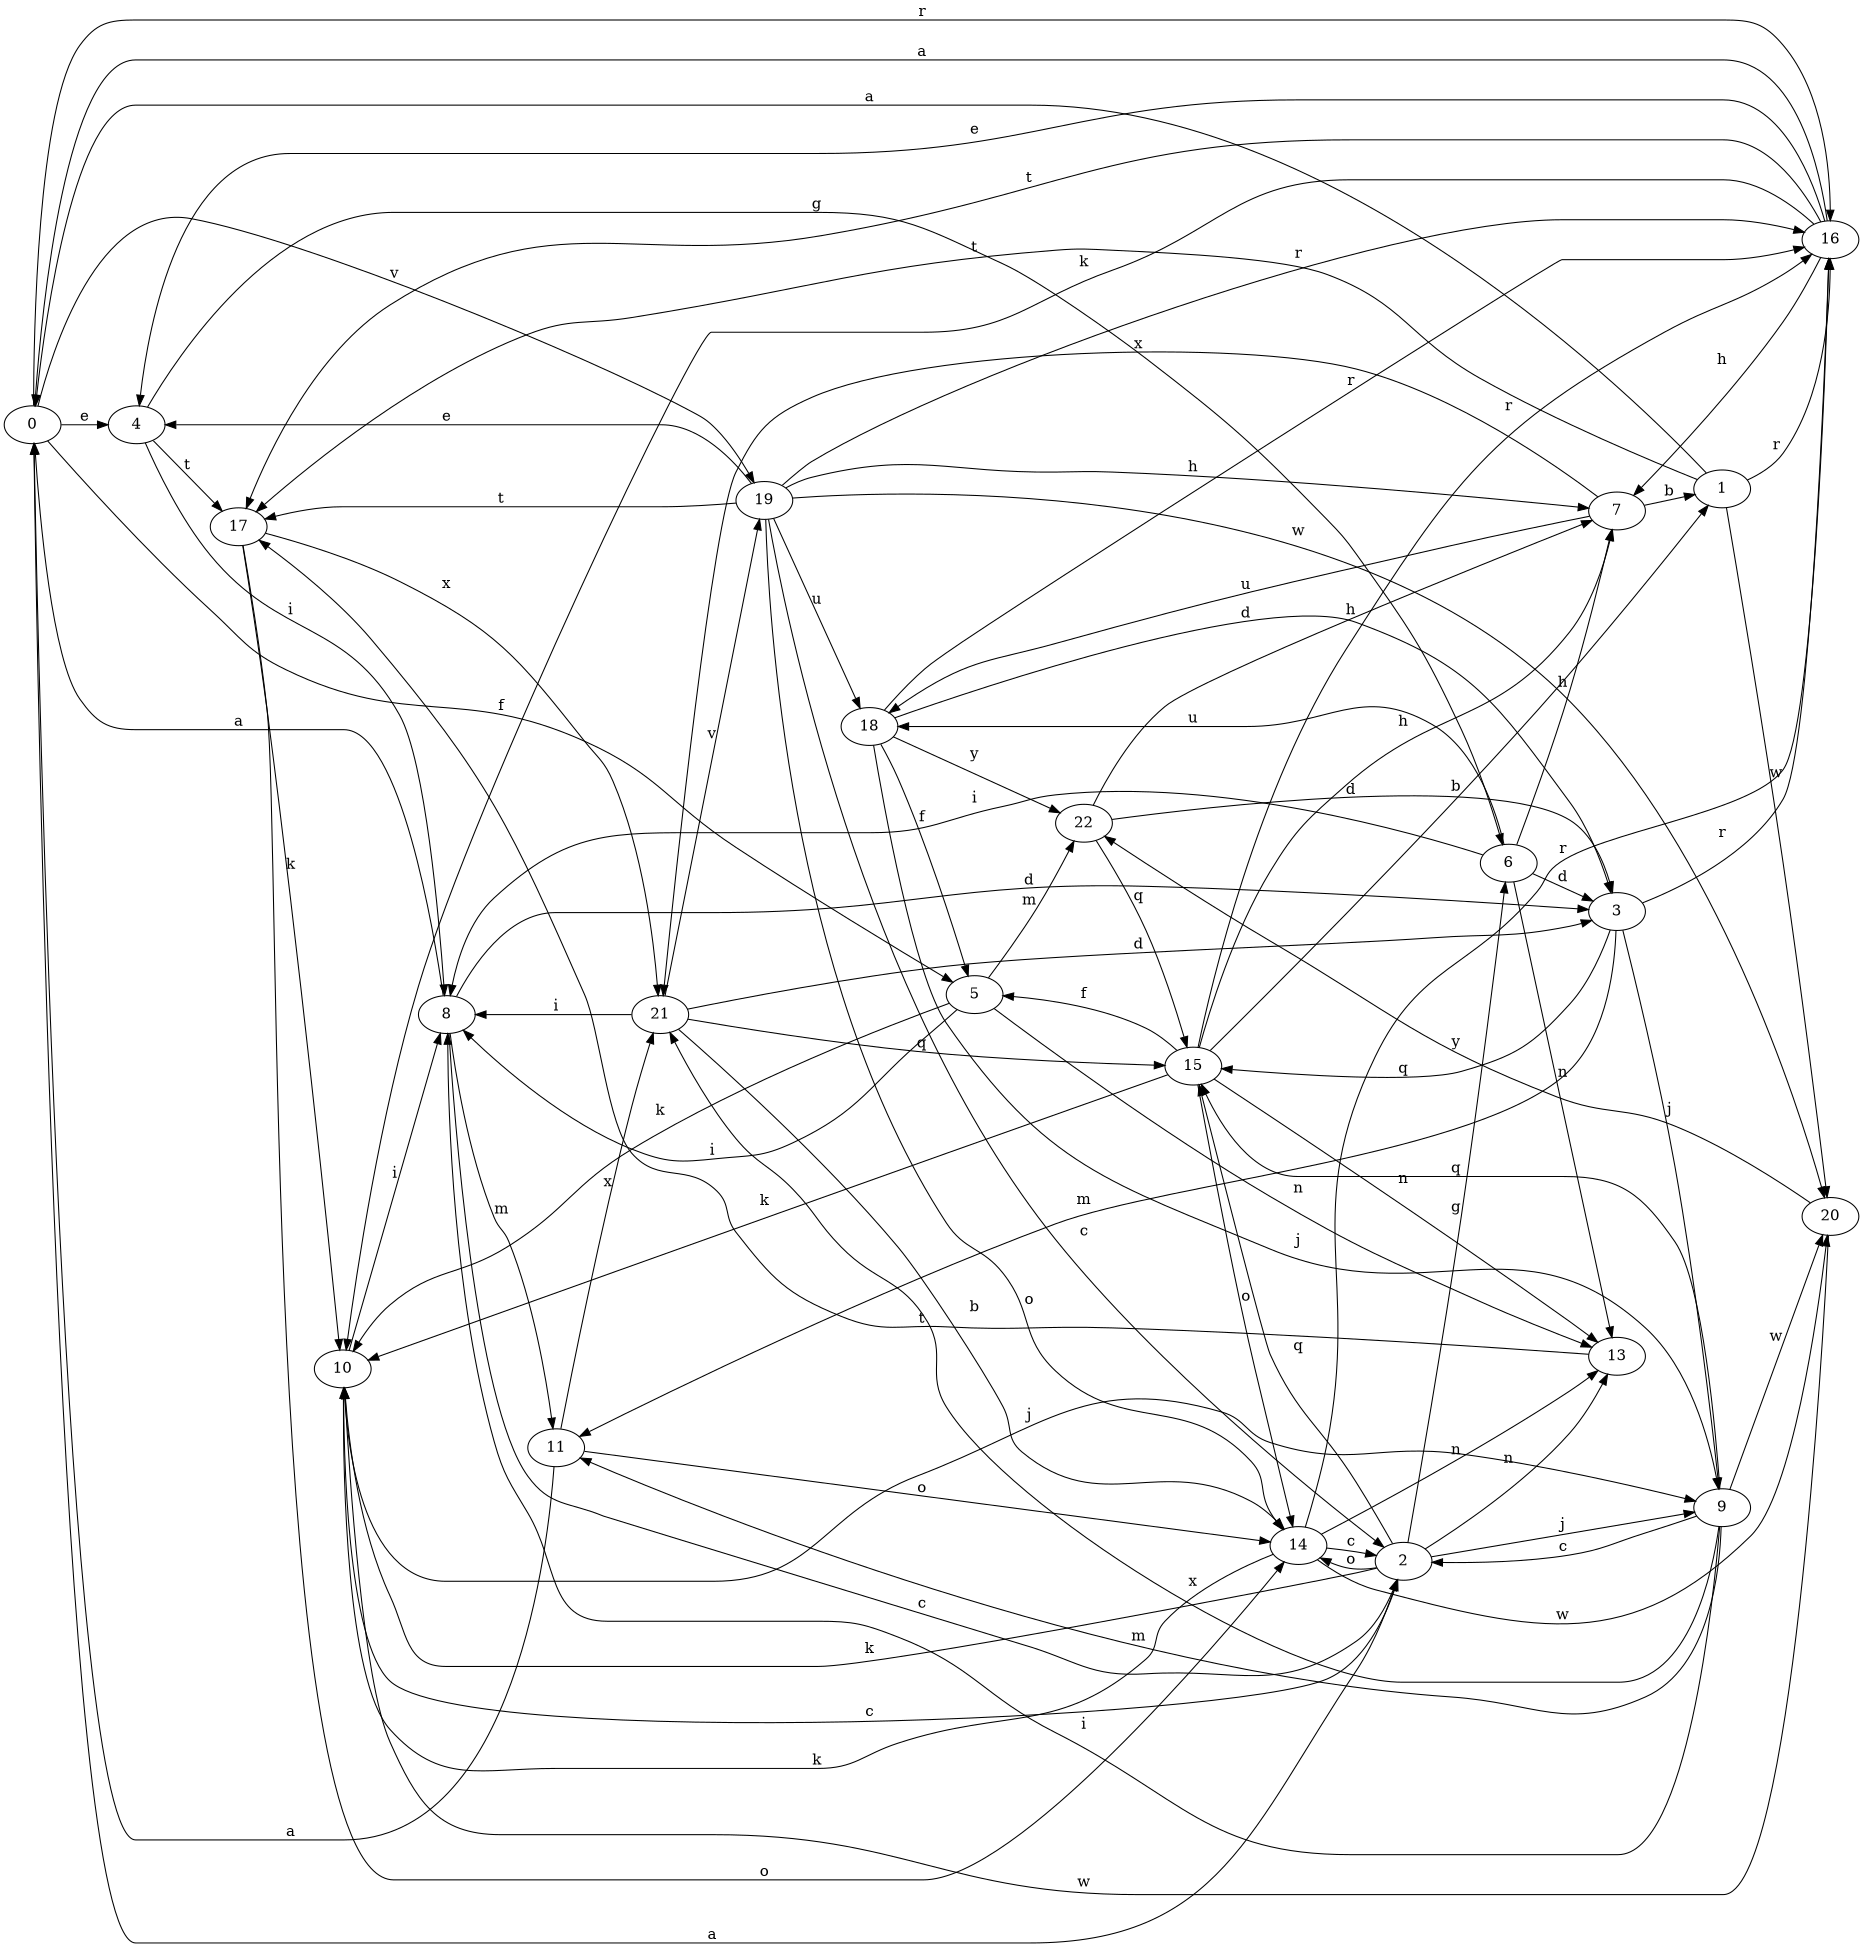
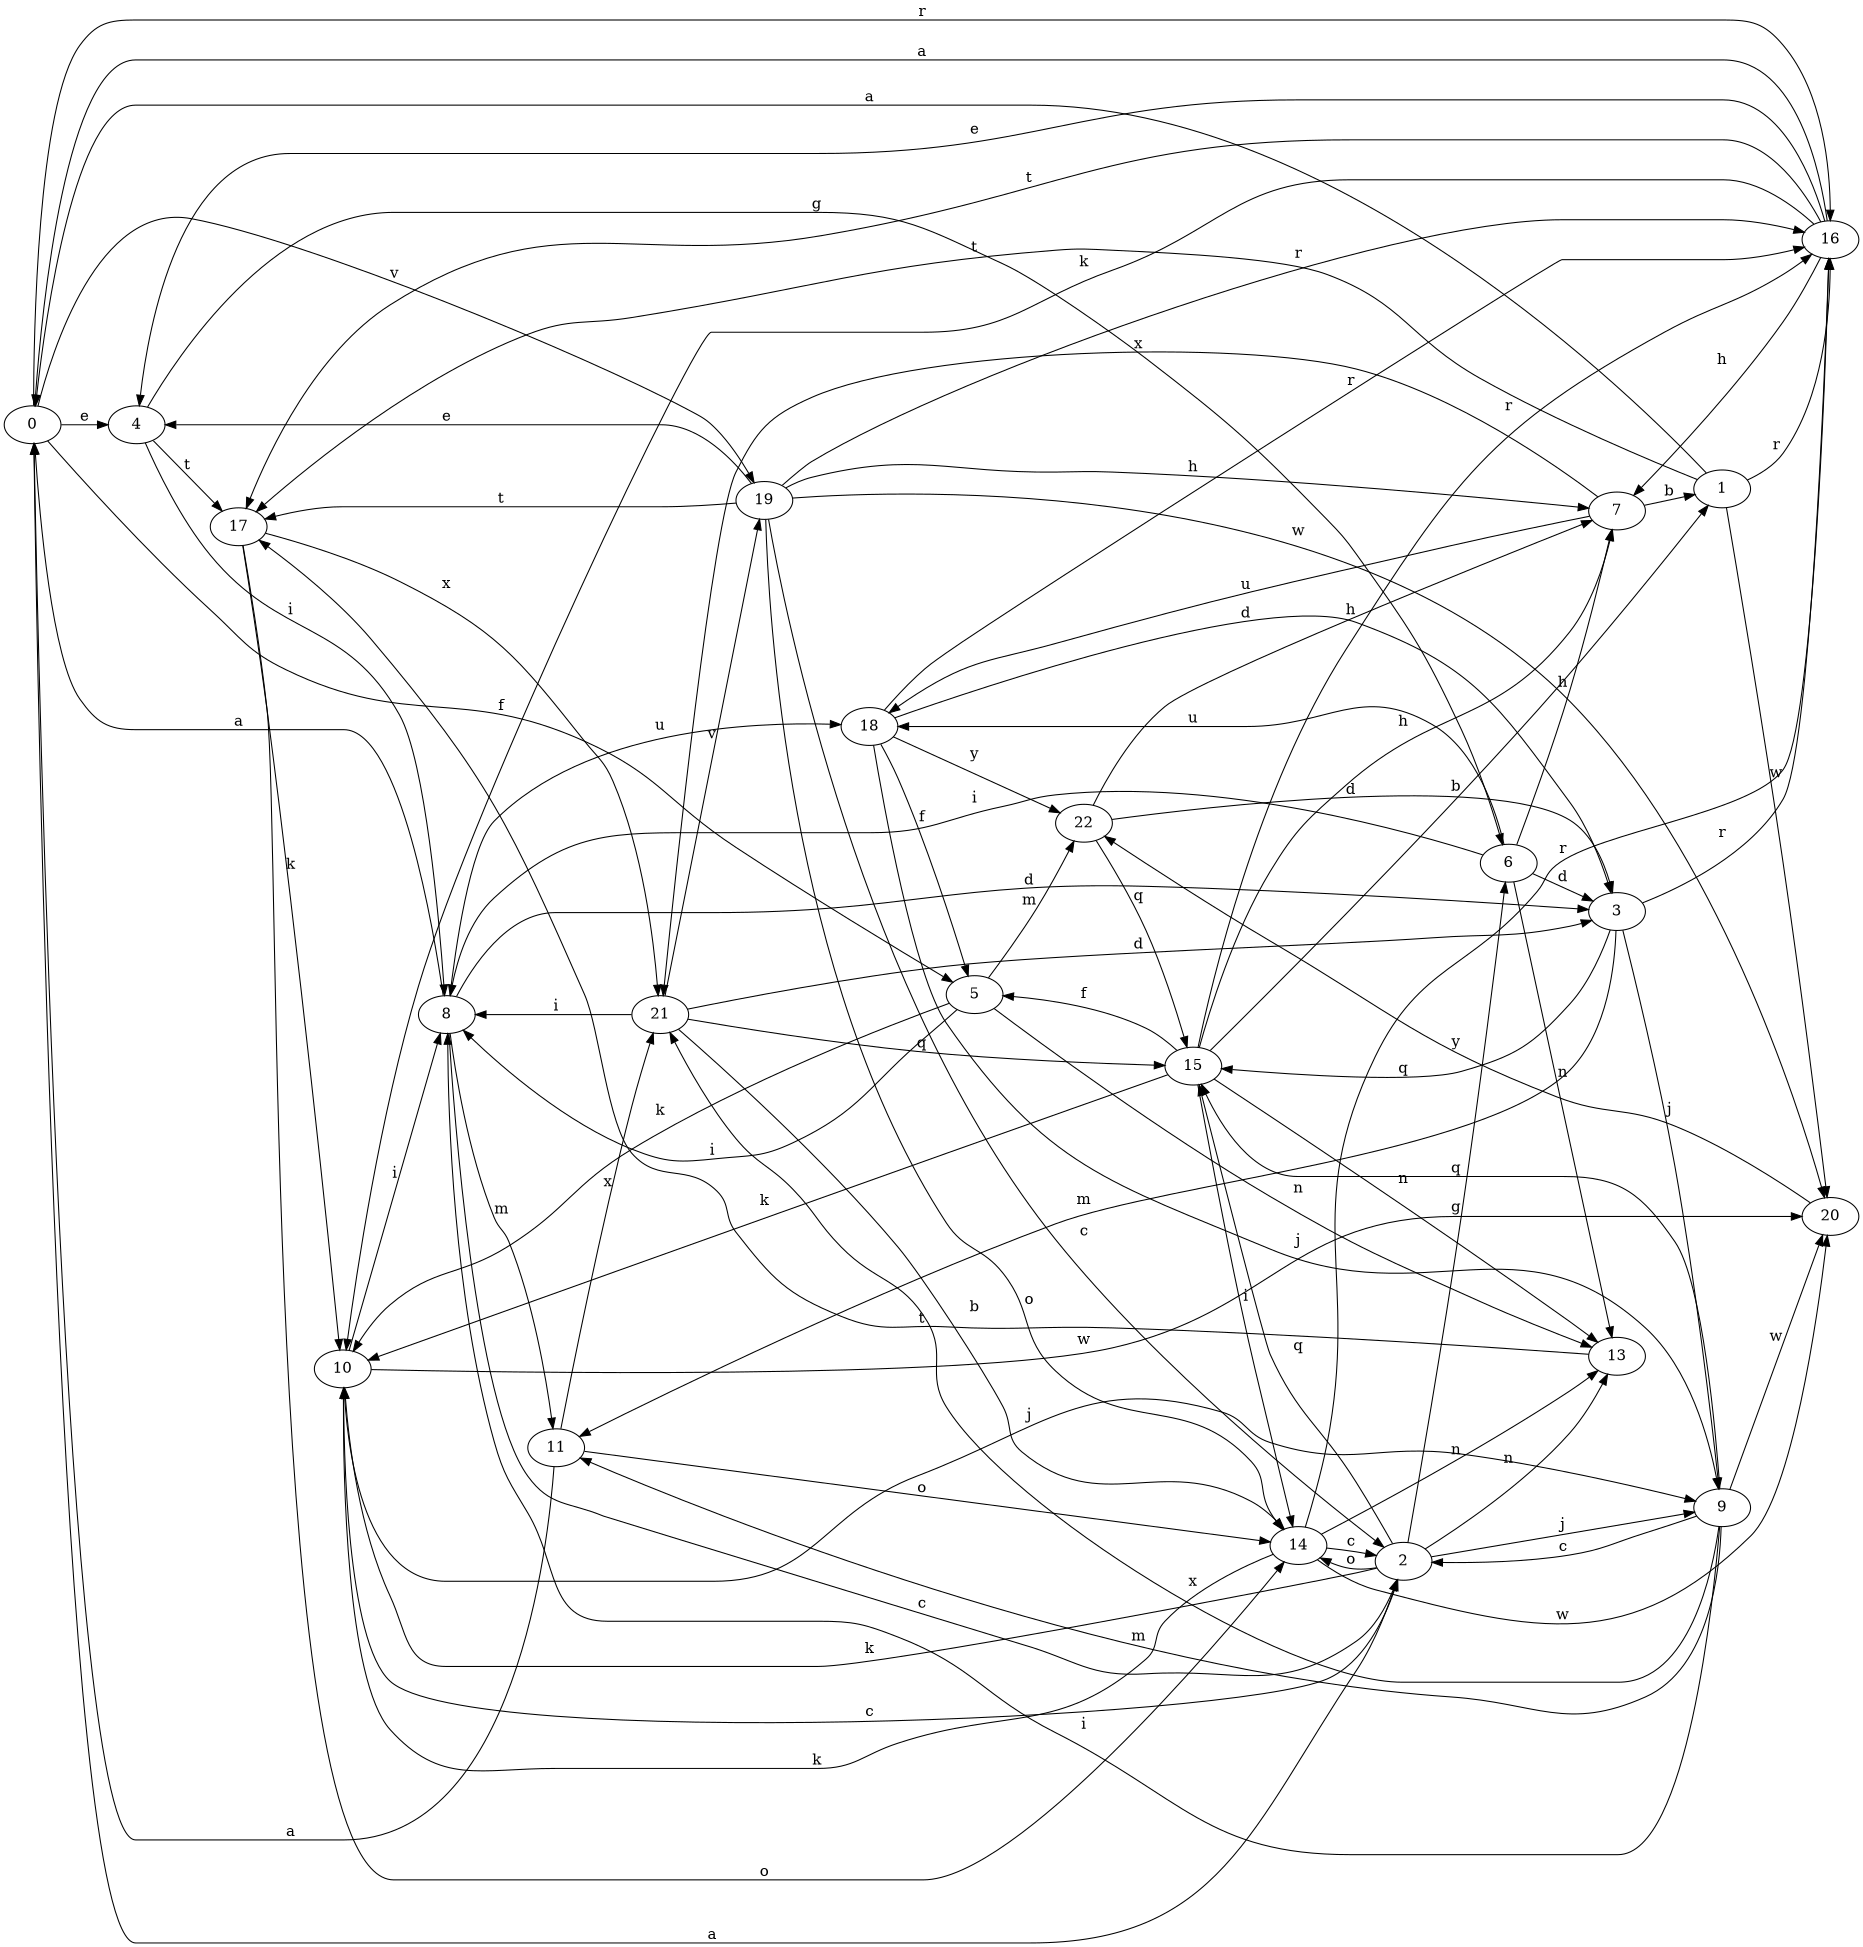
edge "19" -> "18": now "8" -> "18"
edge "15" -> "14": label "o" -> "i"
edge "20" -> "10": reversed
